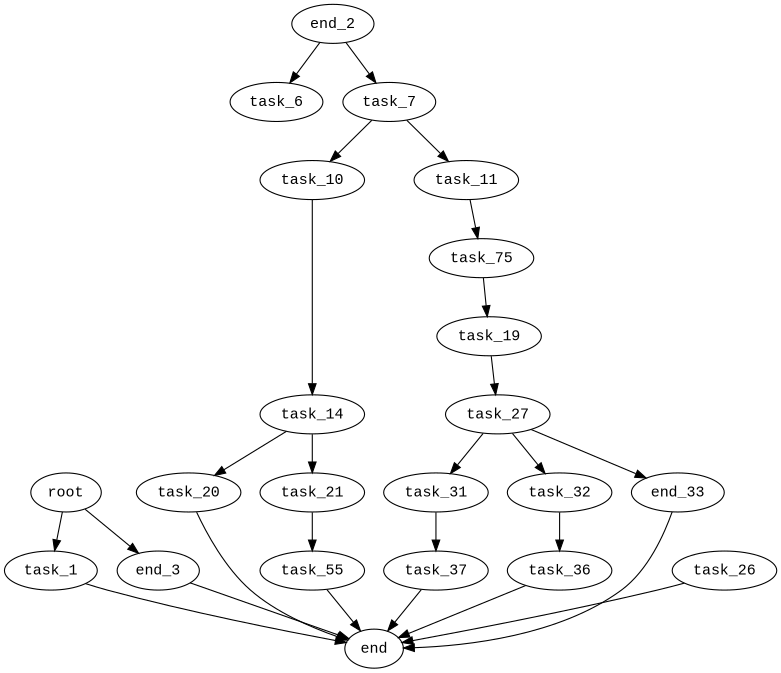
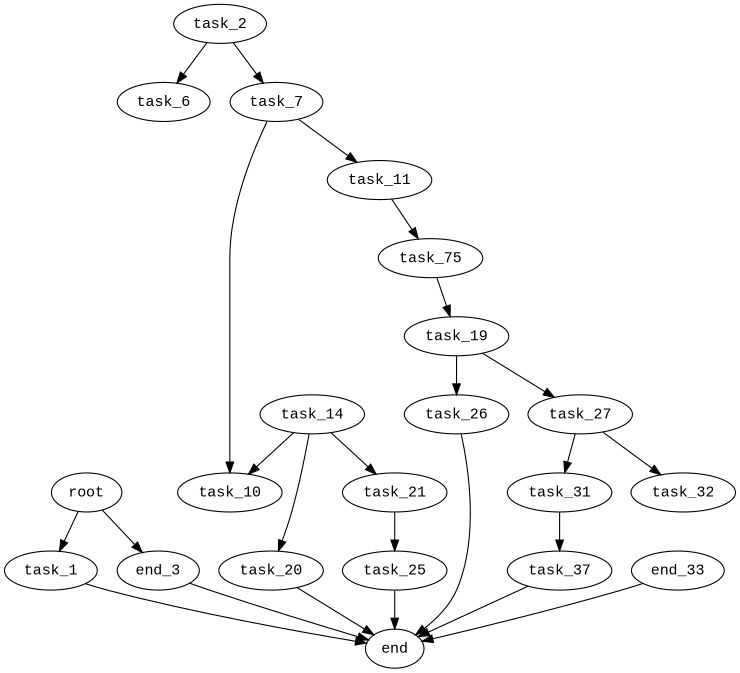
node "end_2": label "end_2" -> "task_2"
edge "task_10" -> "task_14": reversed
edge "task_19" -> "task_26": added
edge "task_27" -> "end_33": removed
node "task_55": label "task_55" -> "task_25"
node "task_36": removed
